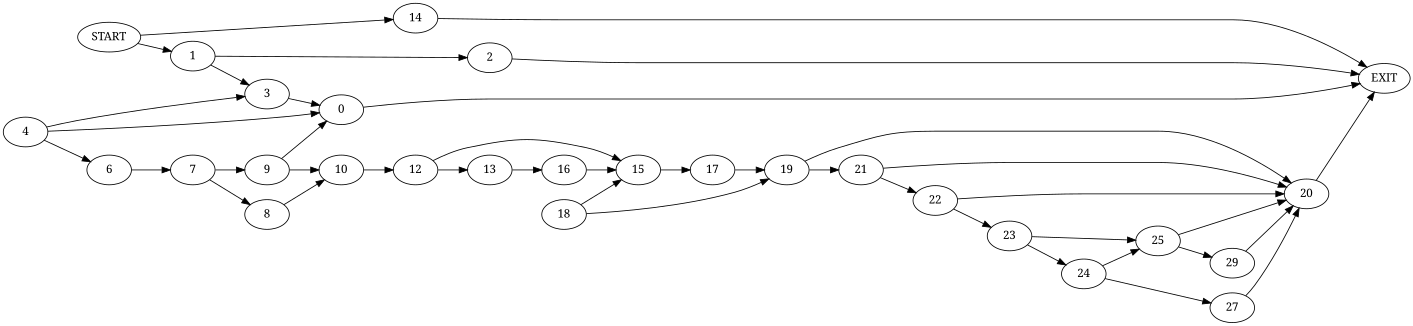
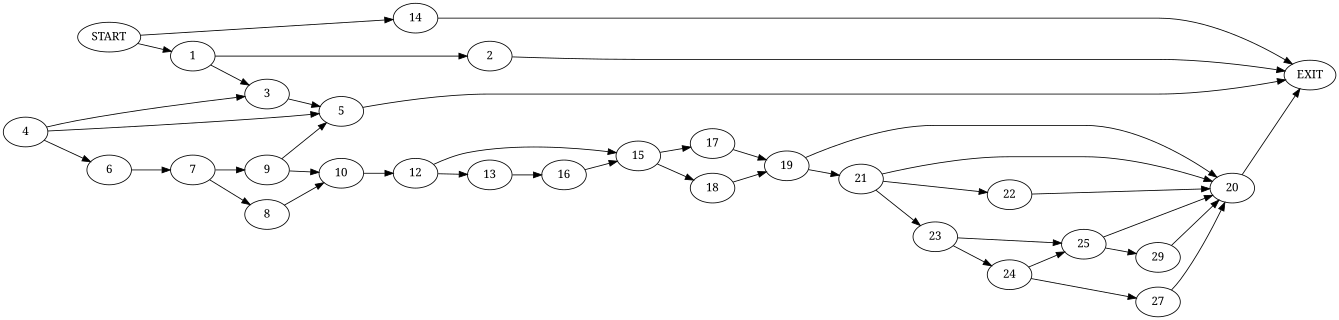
node "0": label "0" -> "5"
edge "18" -> "15": reversed
edge "22" -> "23": now "21" -> "23"
